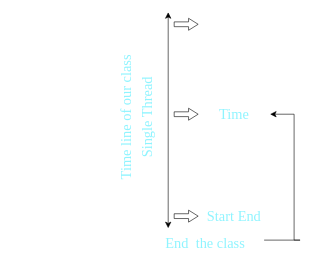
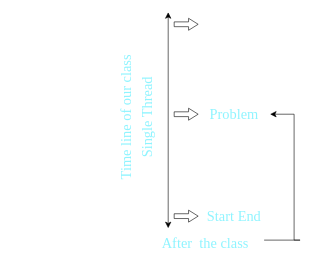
node "Time": label "Time" -> "Problem"
node "End the class": label "End the class" -> "After the class"
